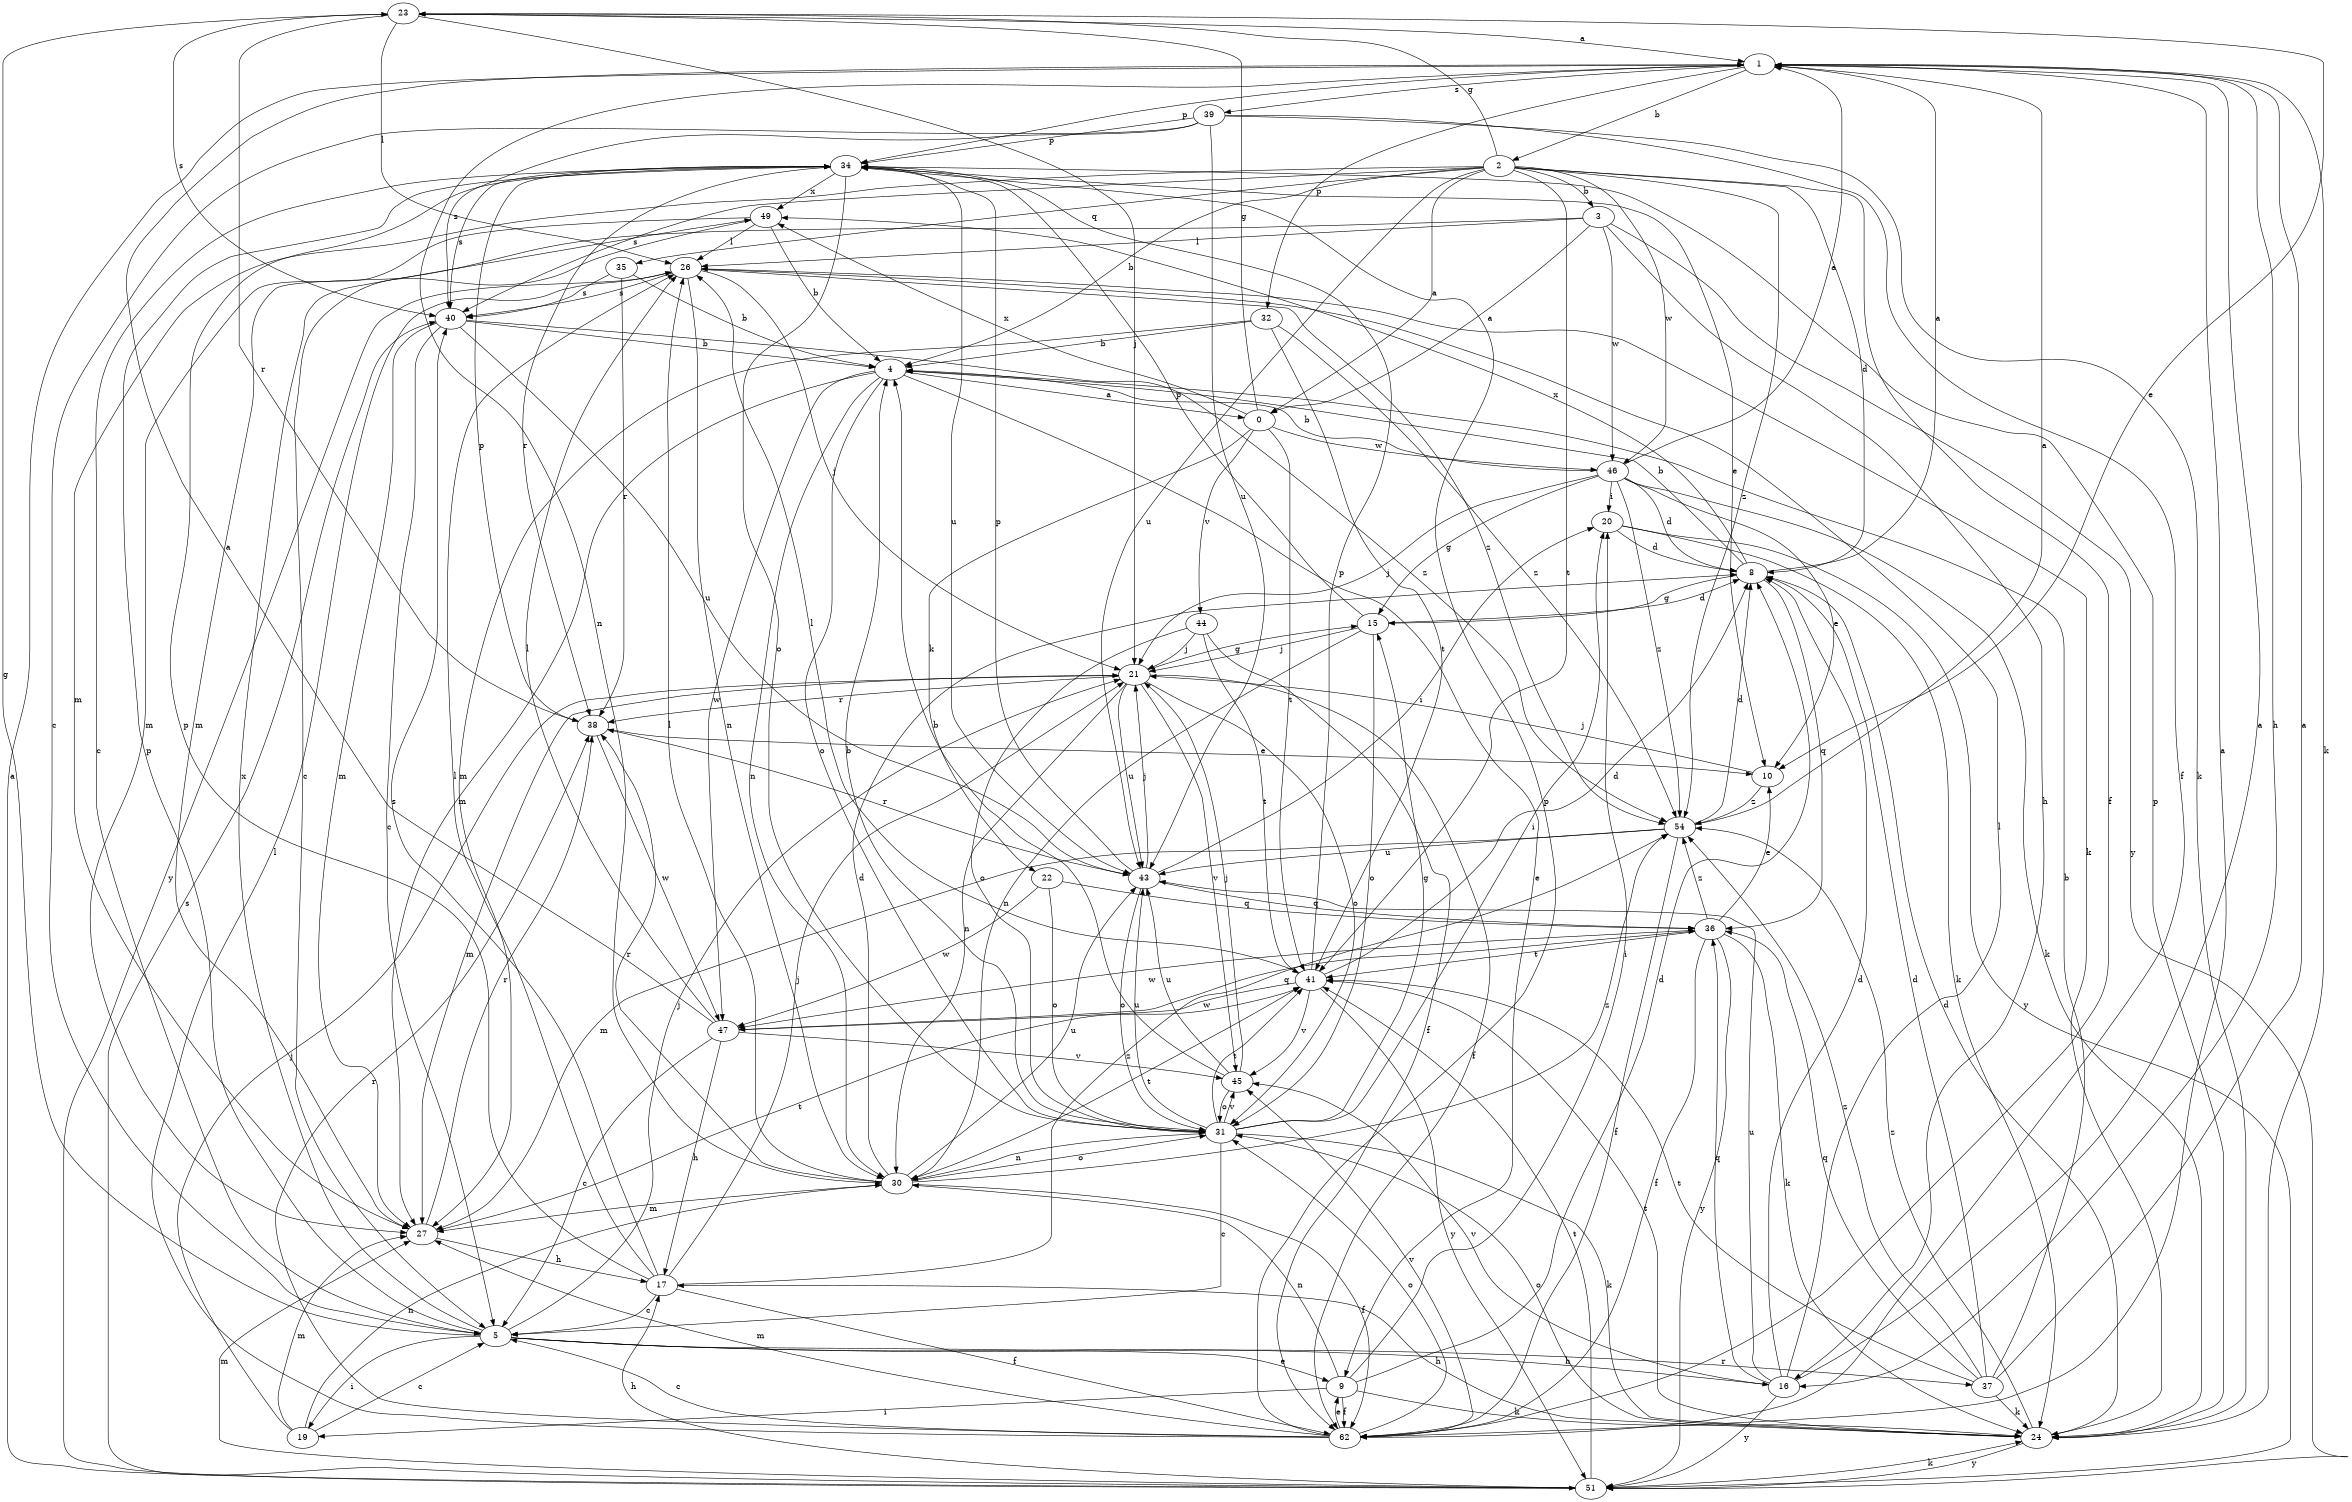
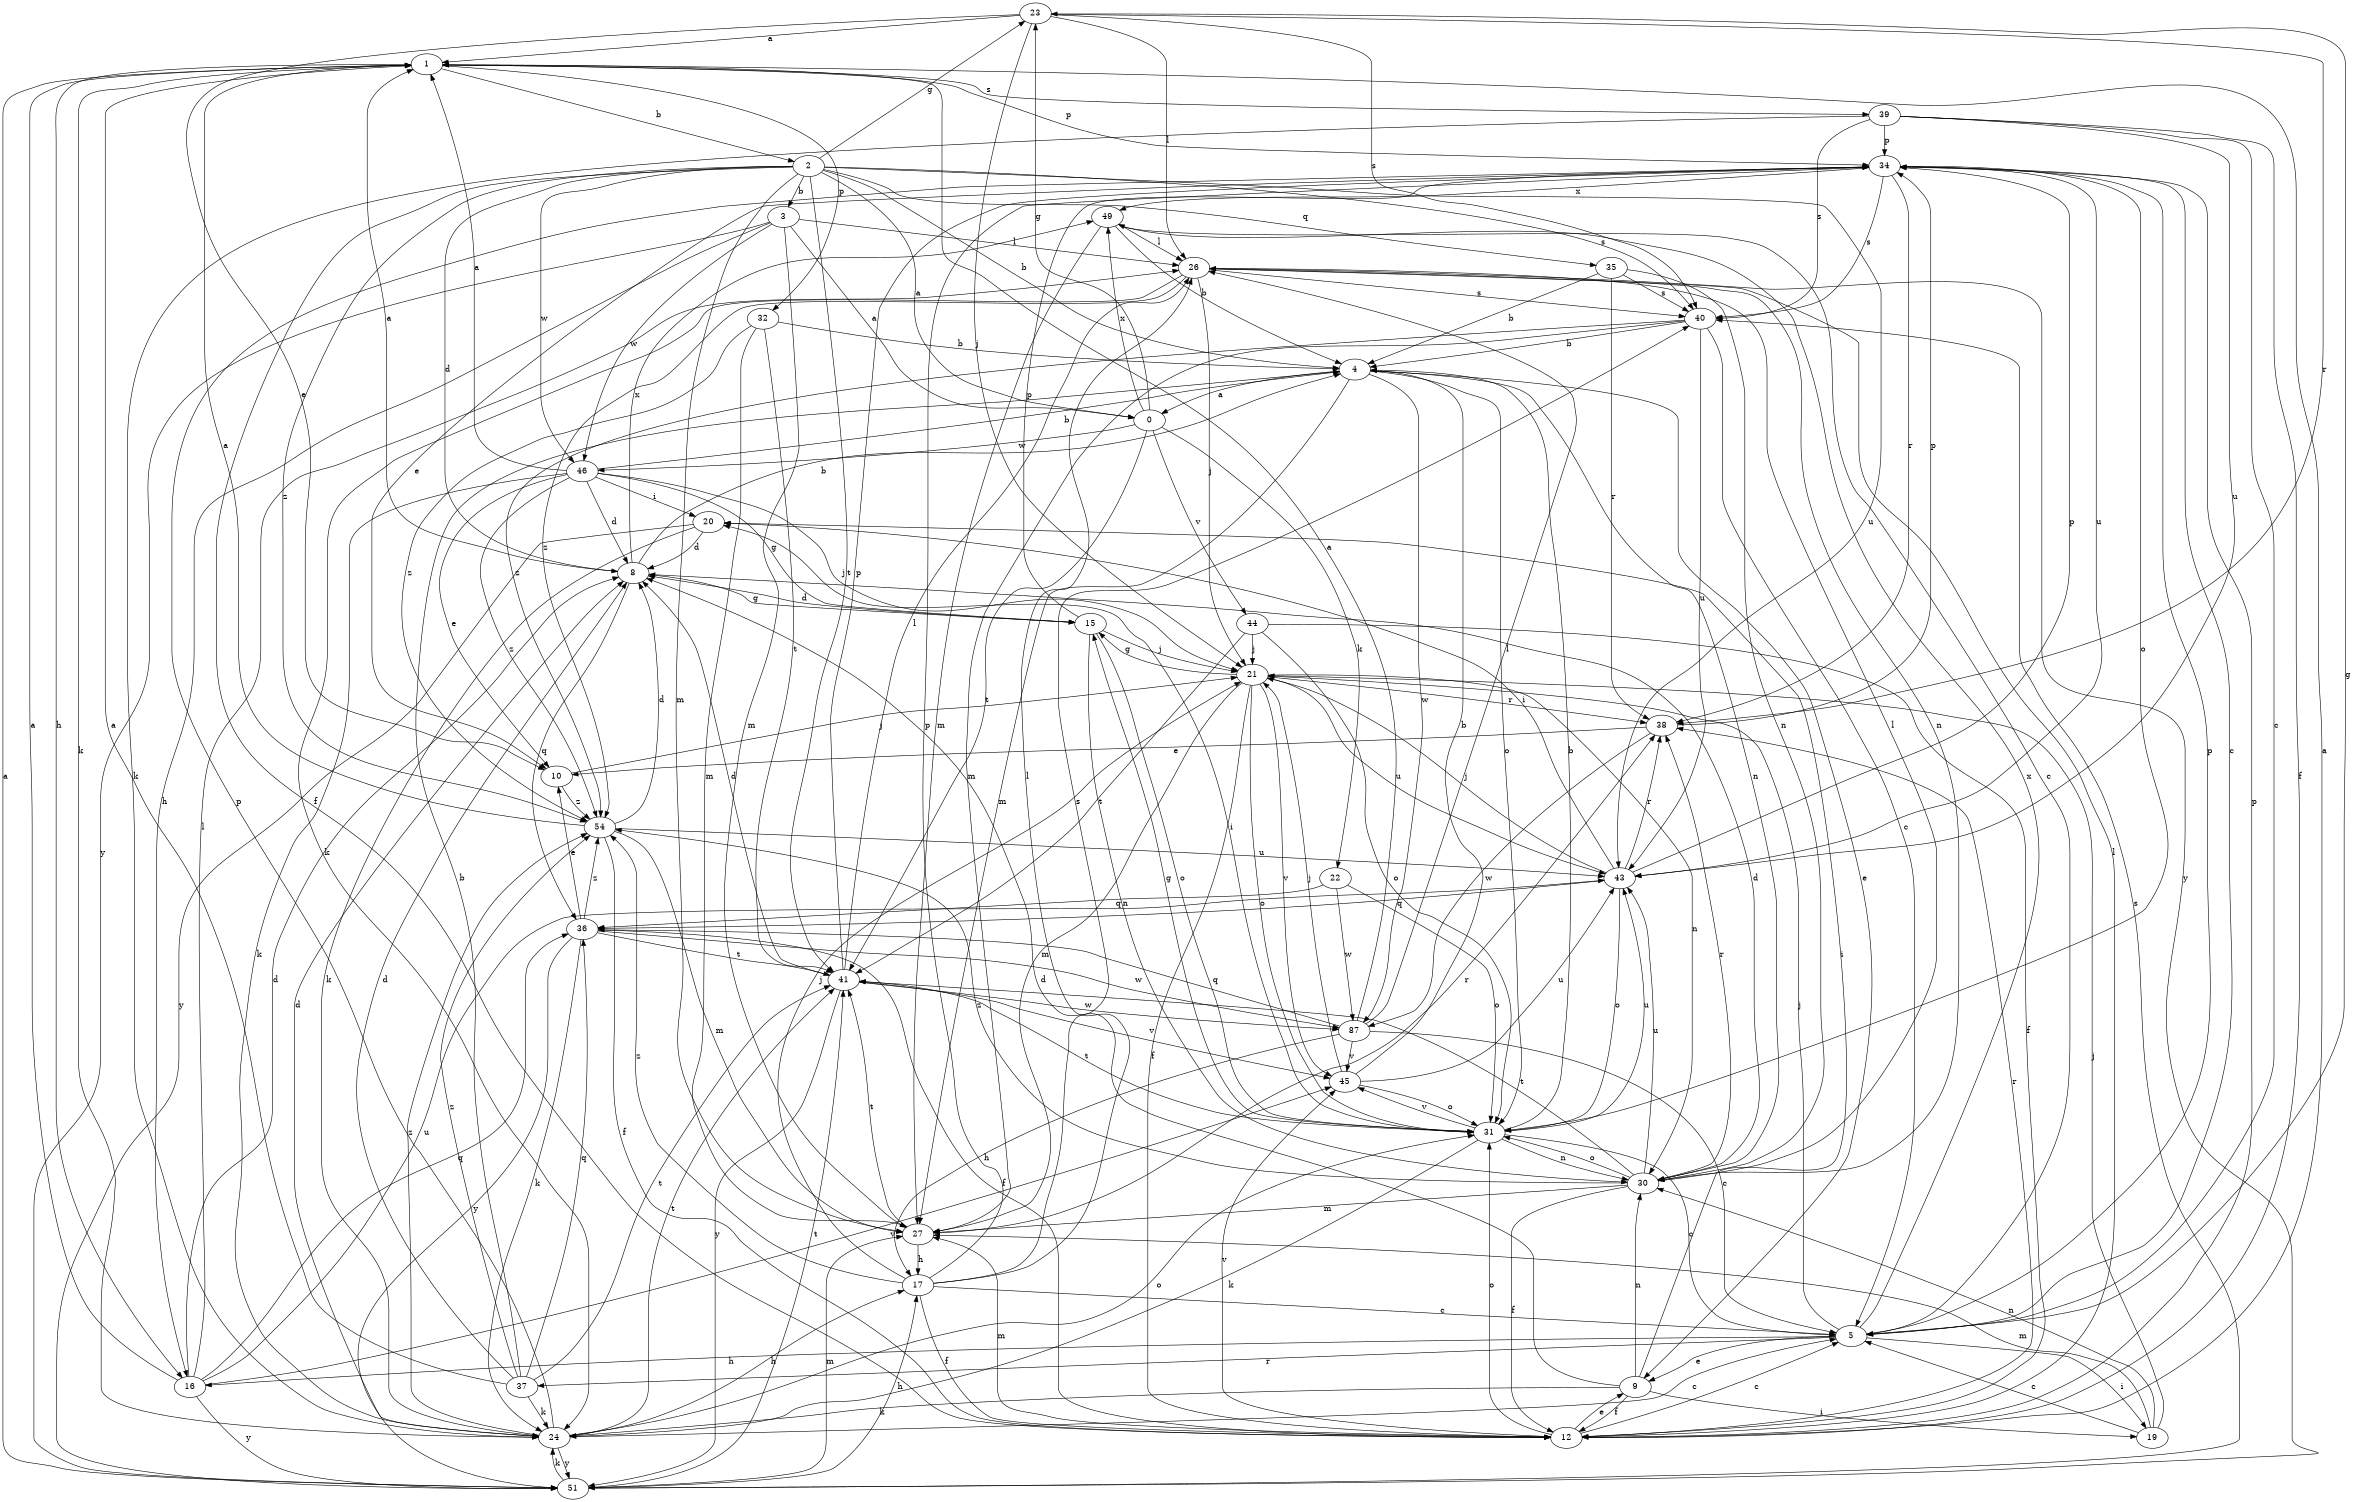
edge "1" -> "30": now "35" -> "30"
node "47": label "47" -> "87"
edge "24" -> "5": added, label "c"
node "62": label "62" -> "12"
